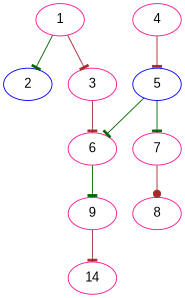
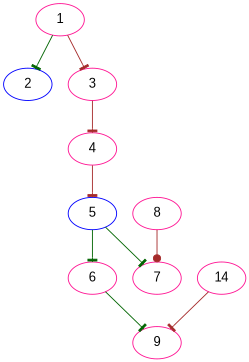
edge "3" -> "6": now "3" -> "4"
edge "7" -> "8": reversed
edge "9" -> "14": reversed
